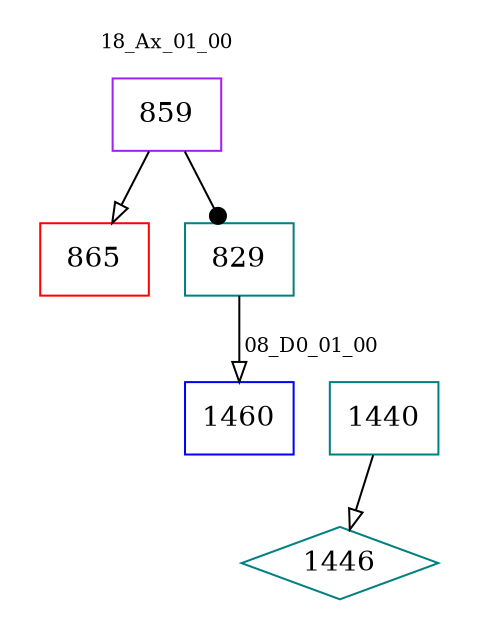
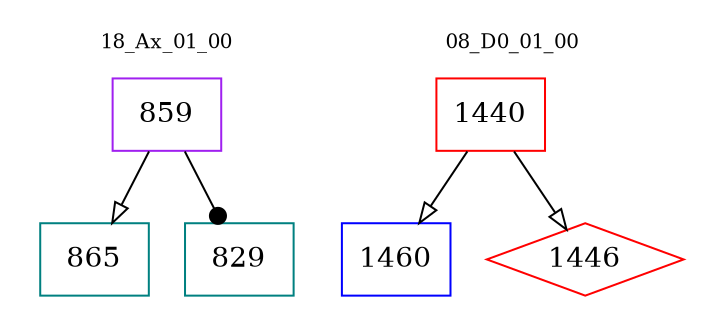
node "865": color red -> teal
edge "829" -> "1460": now "1440" -> "1460"
node "1440": color teal -> red
node "1446": color teal -> red
